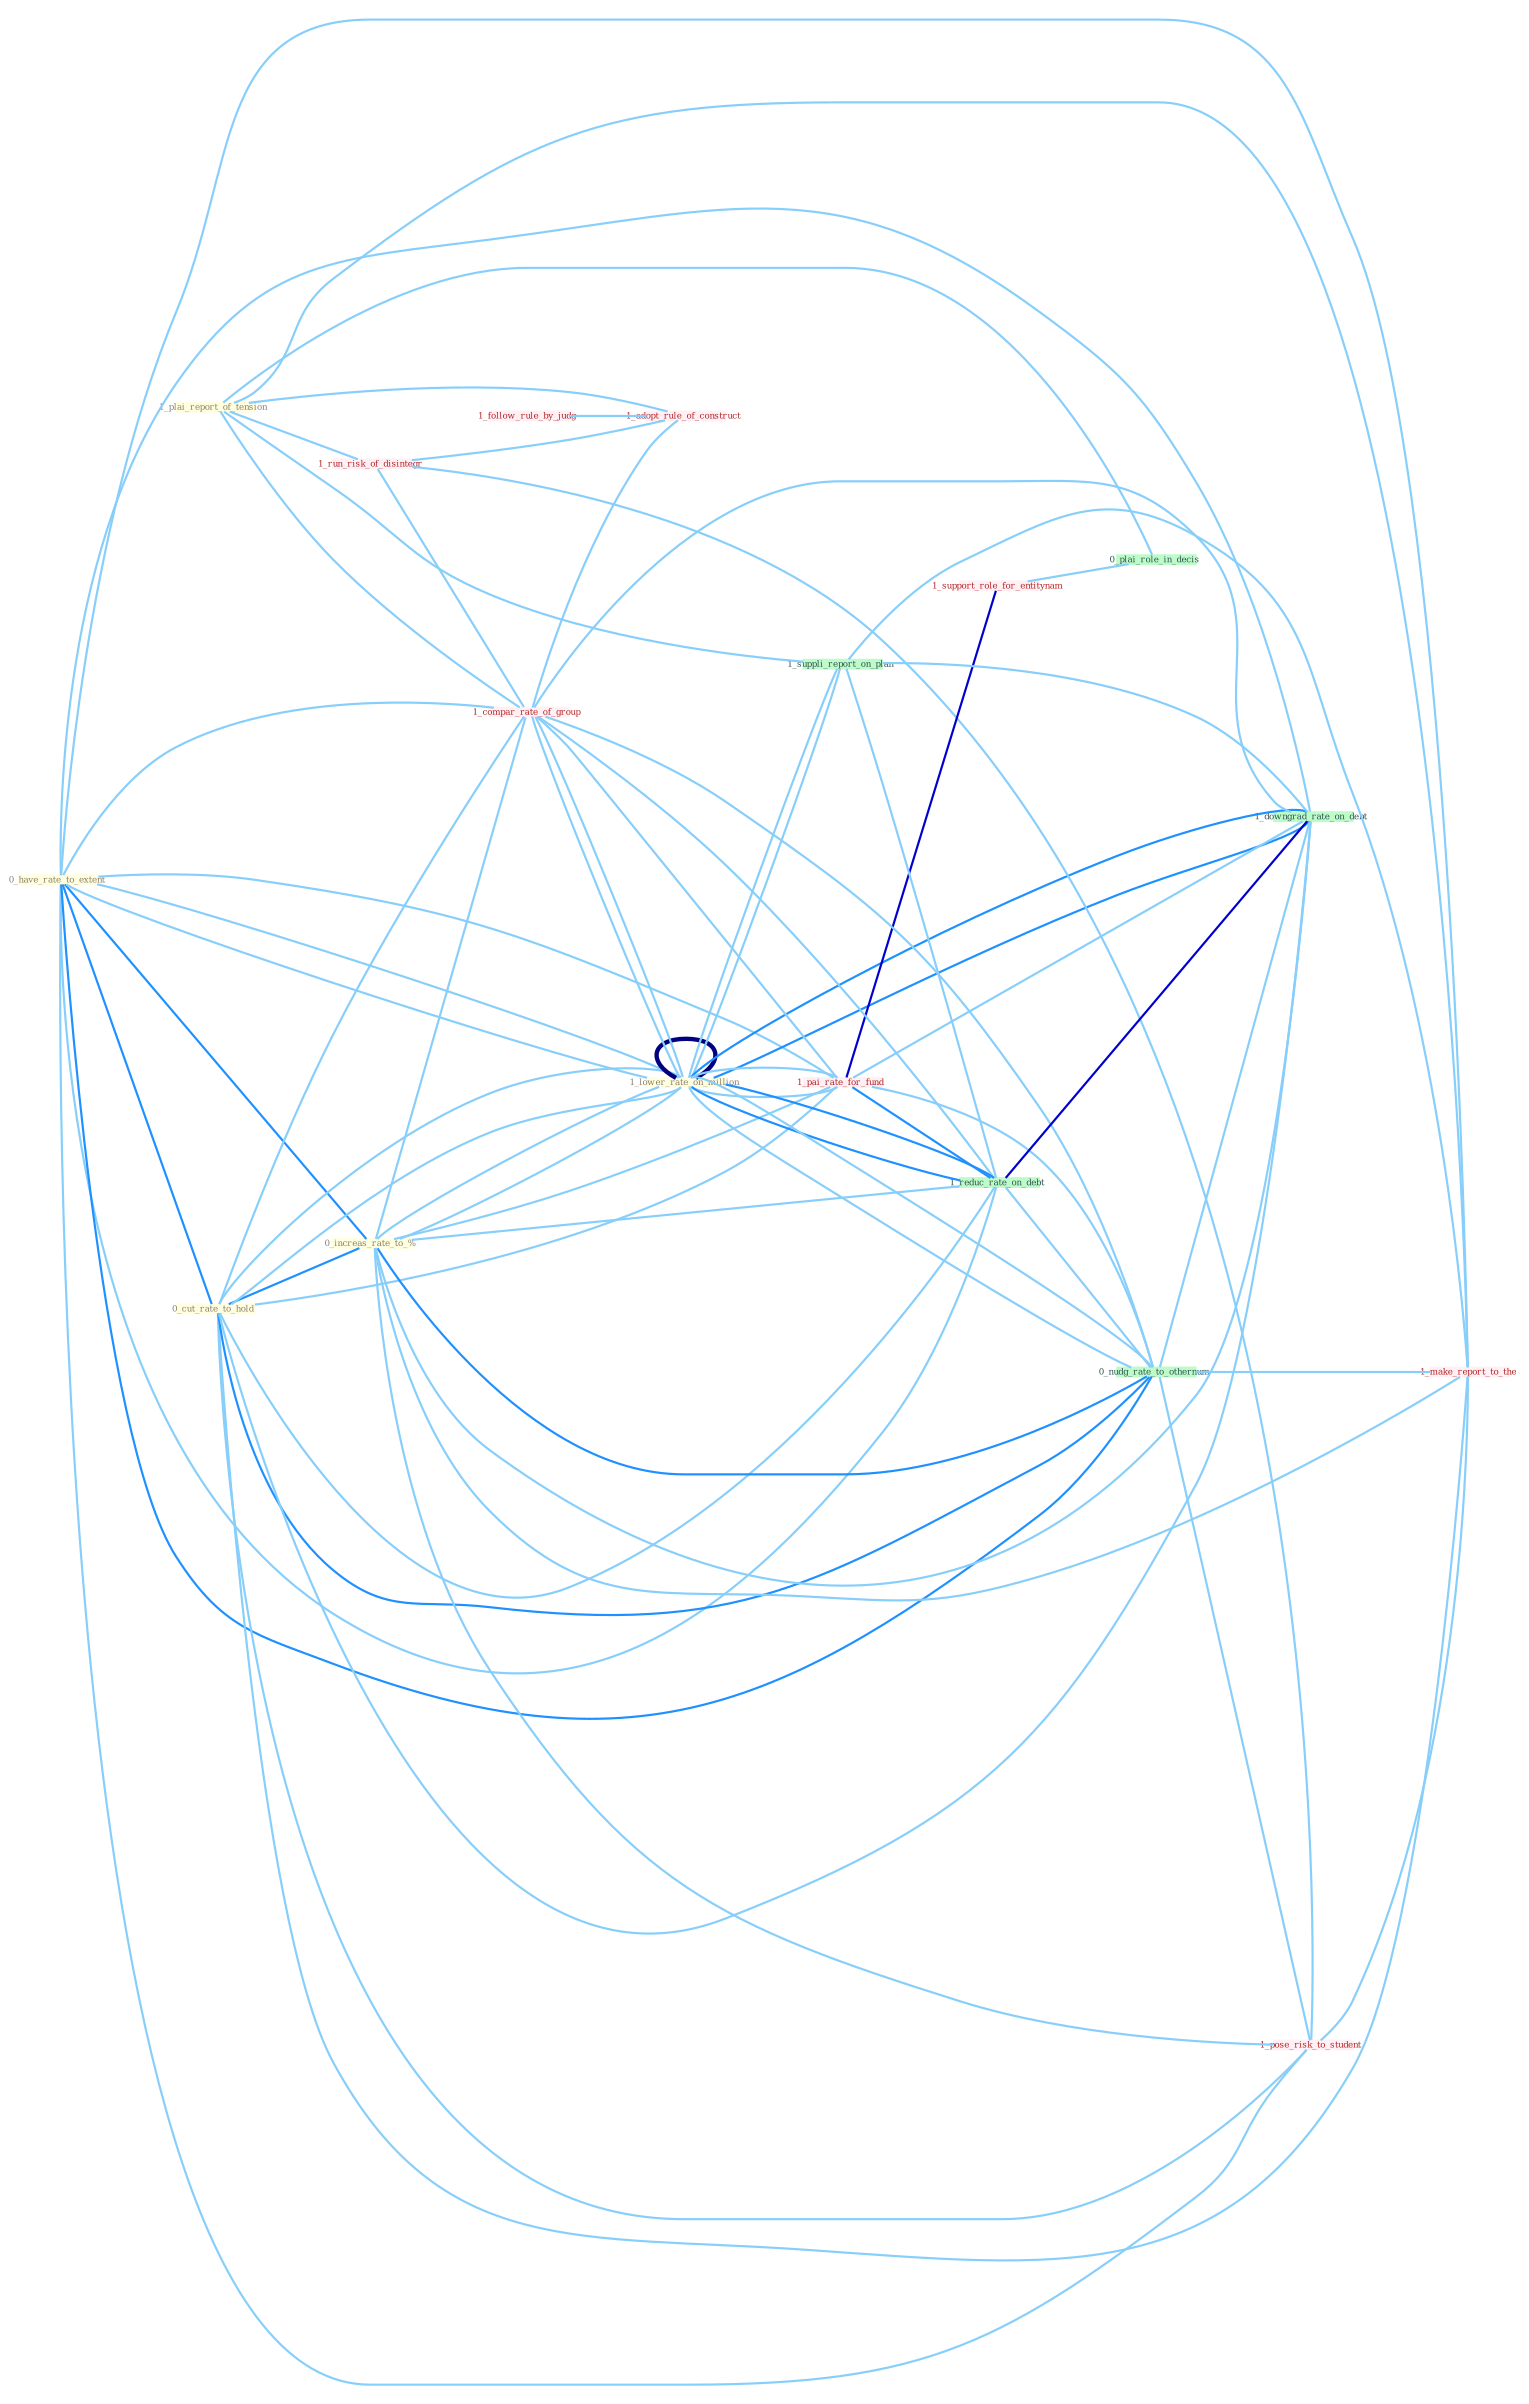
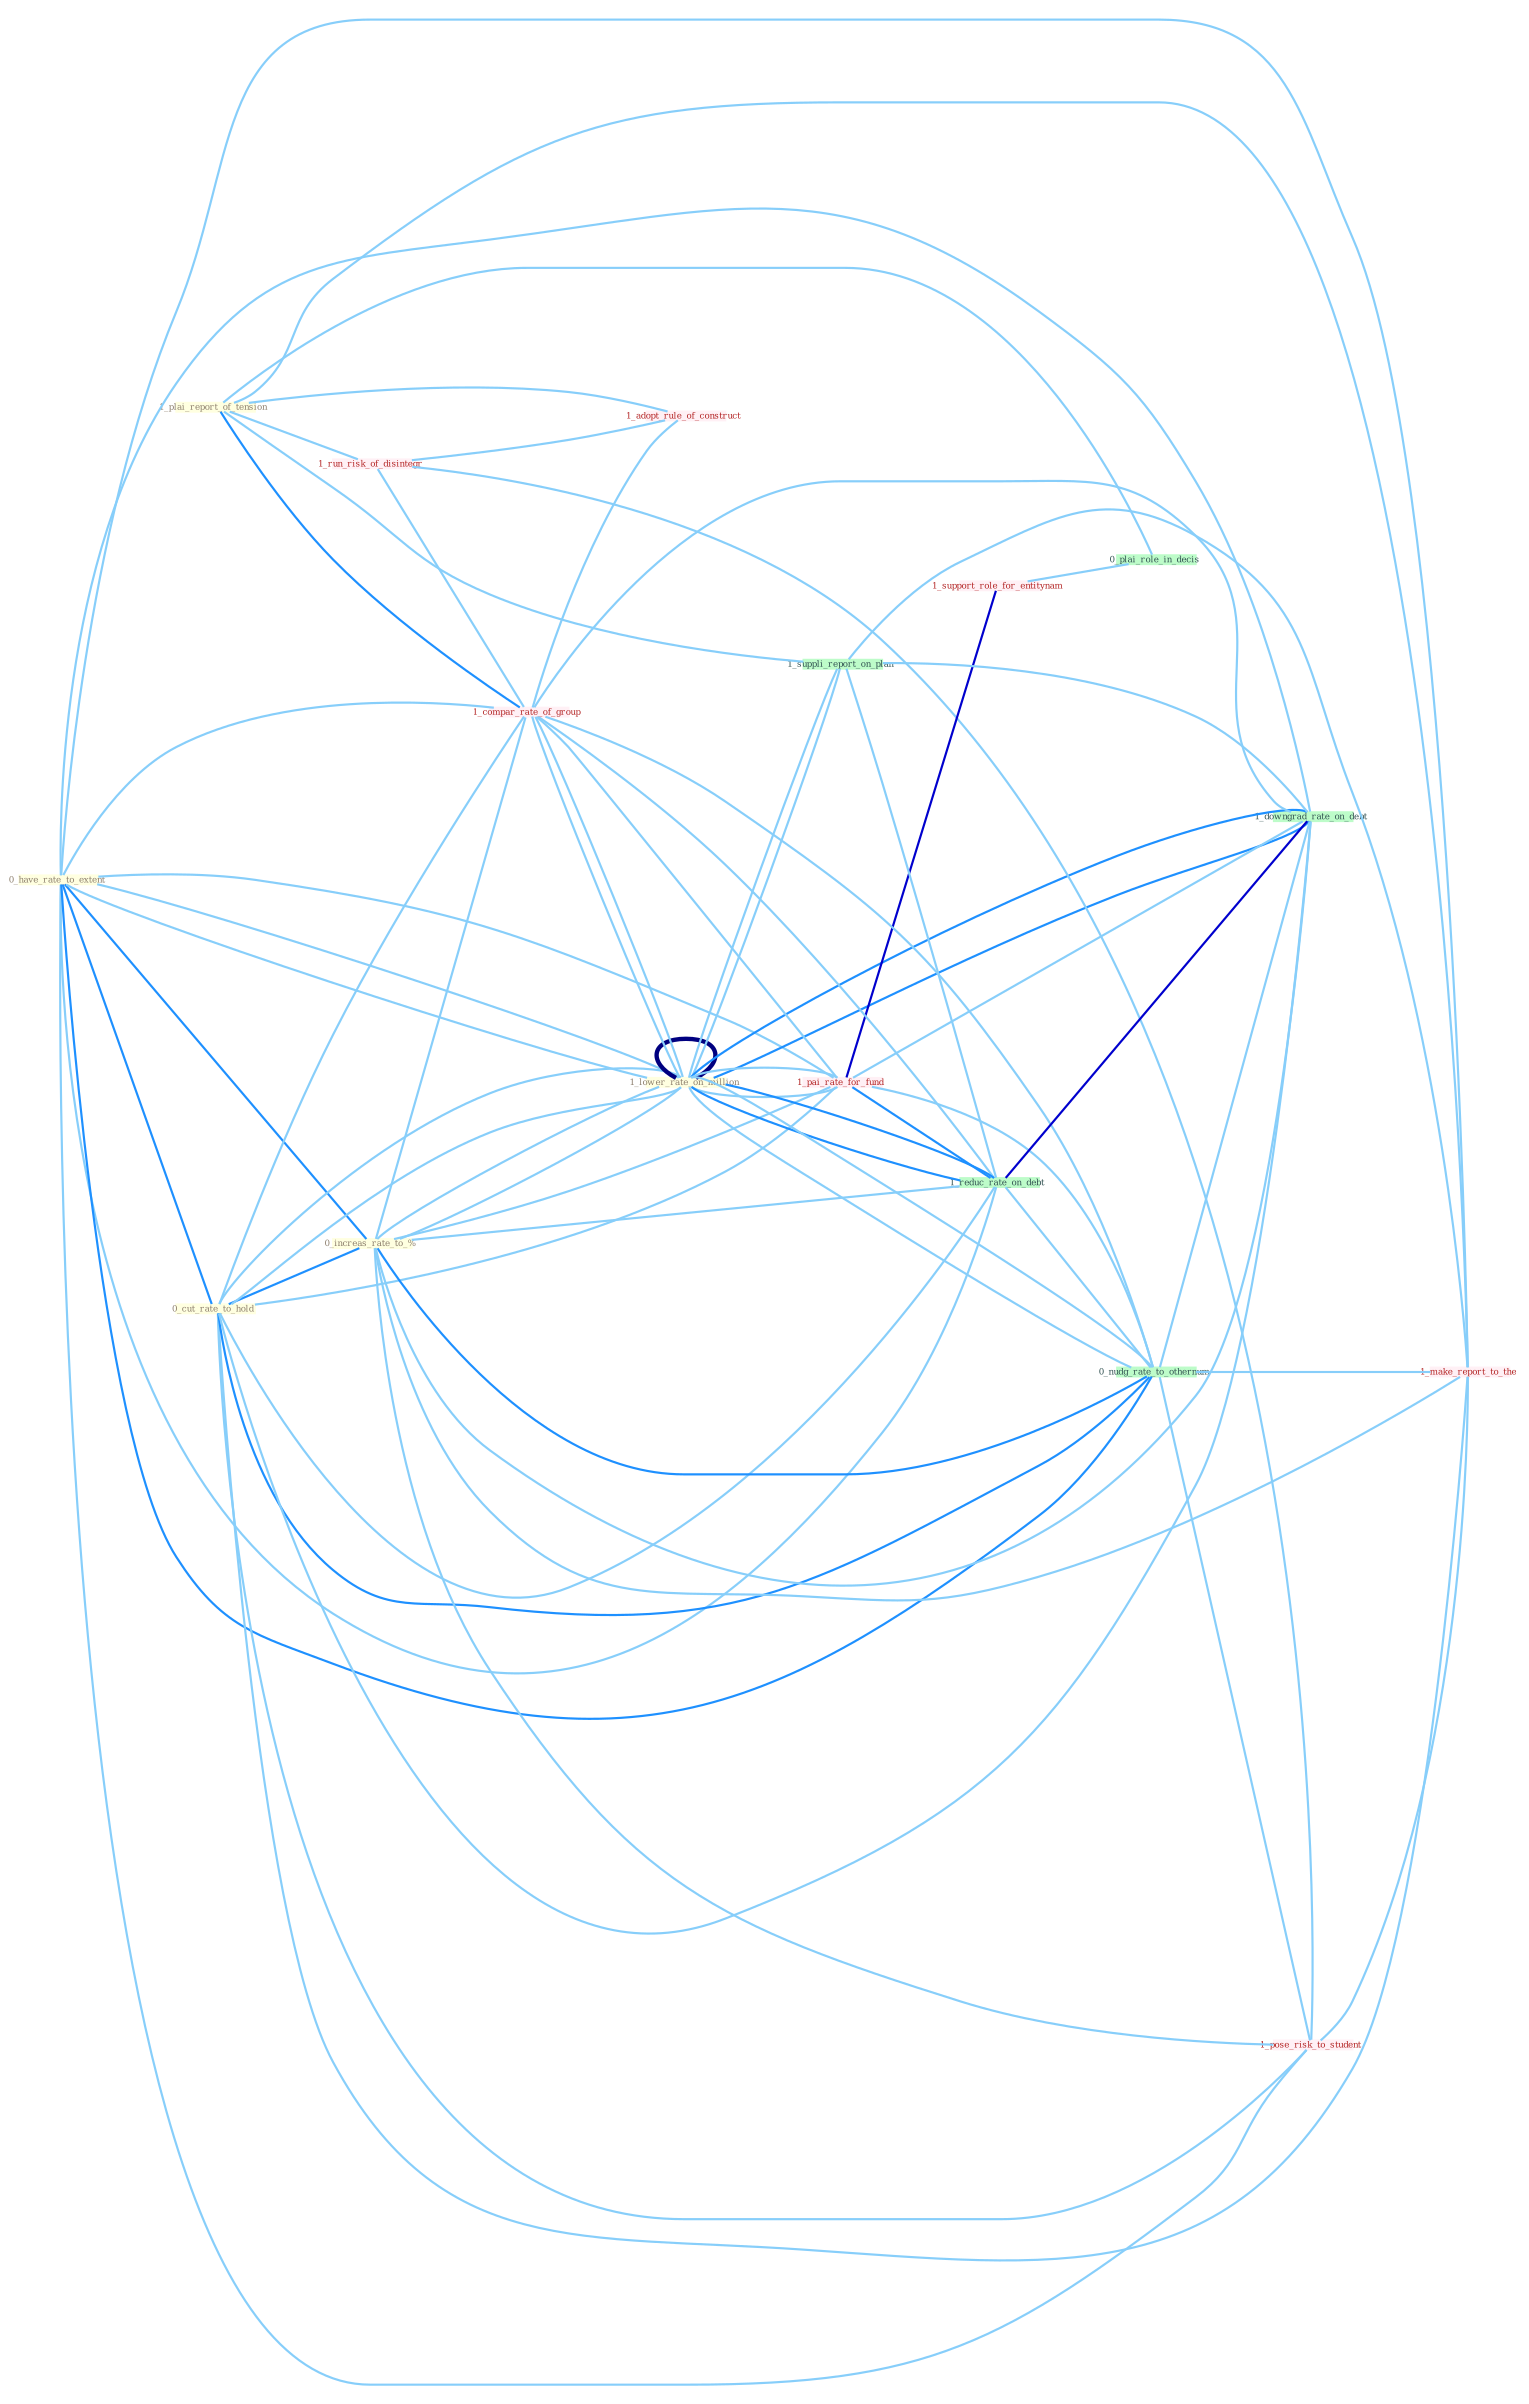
node "1_follow_rule_by_judg": removed
edge "1_plai_report_of_tension" -- "1_compar_rate_of_group": color #87cefa -> #1e90ff
